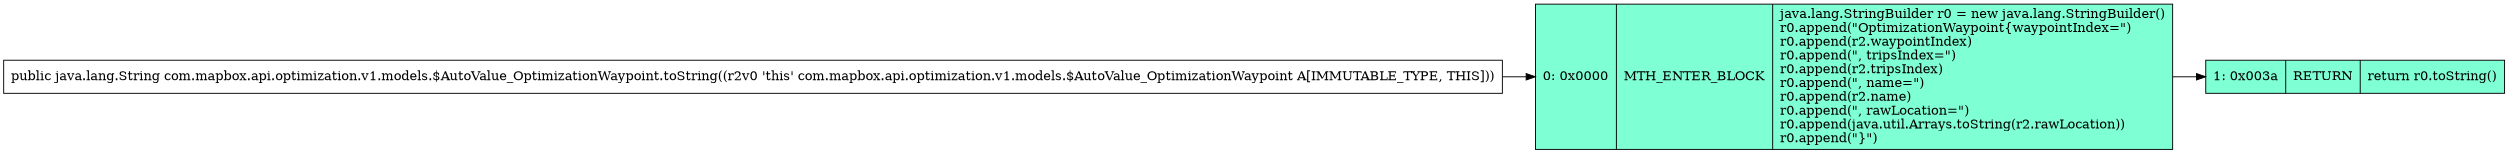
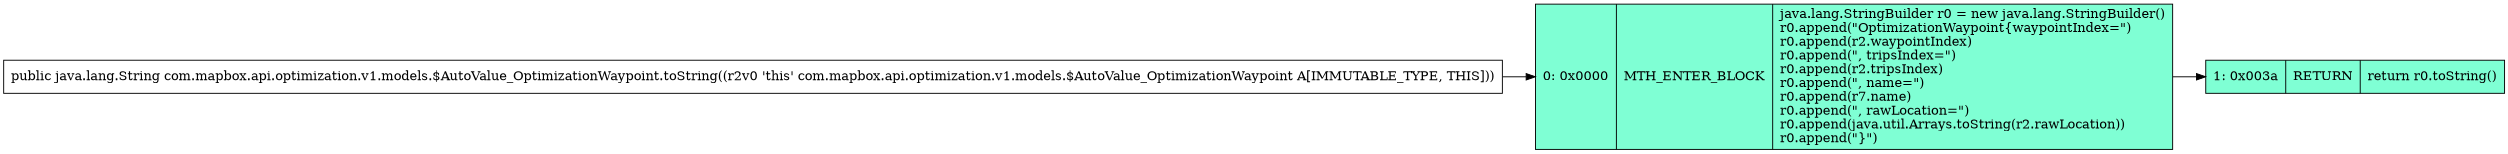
node "0: 0x0000": text "r0.append(r2.name)" -> "r0.append(r7.name)"
